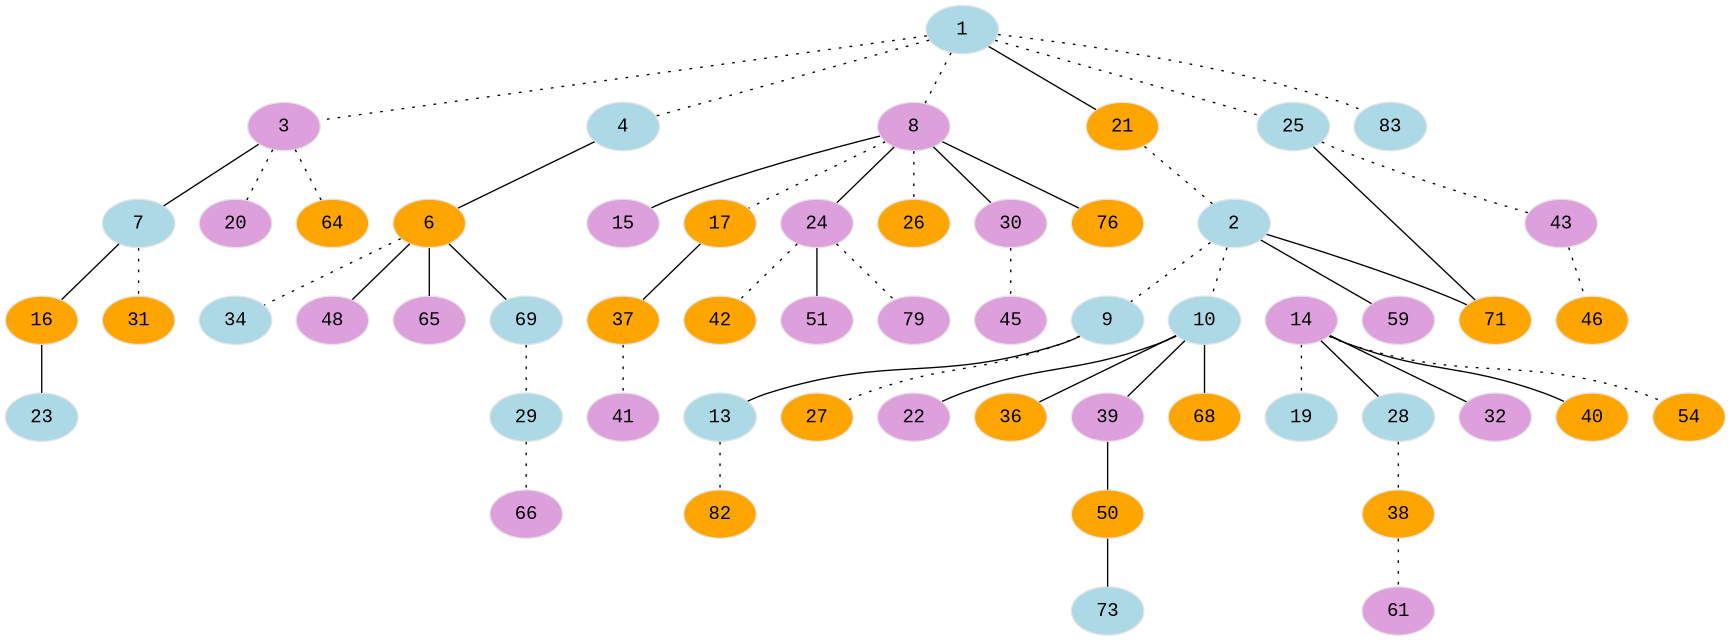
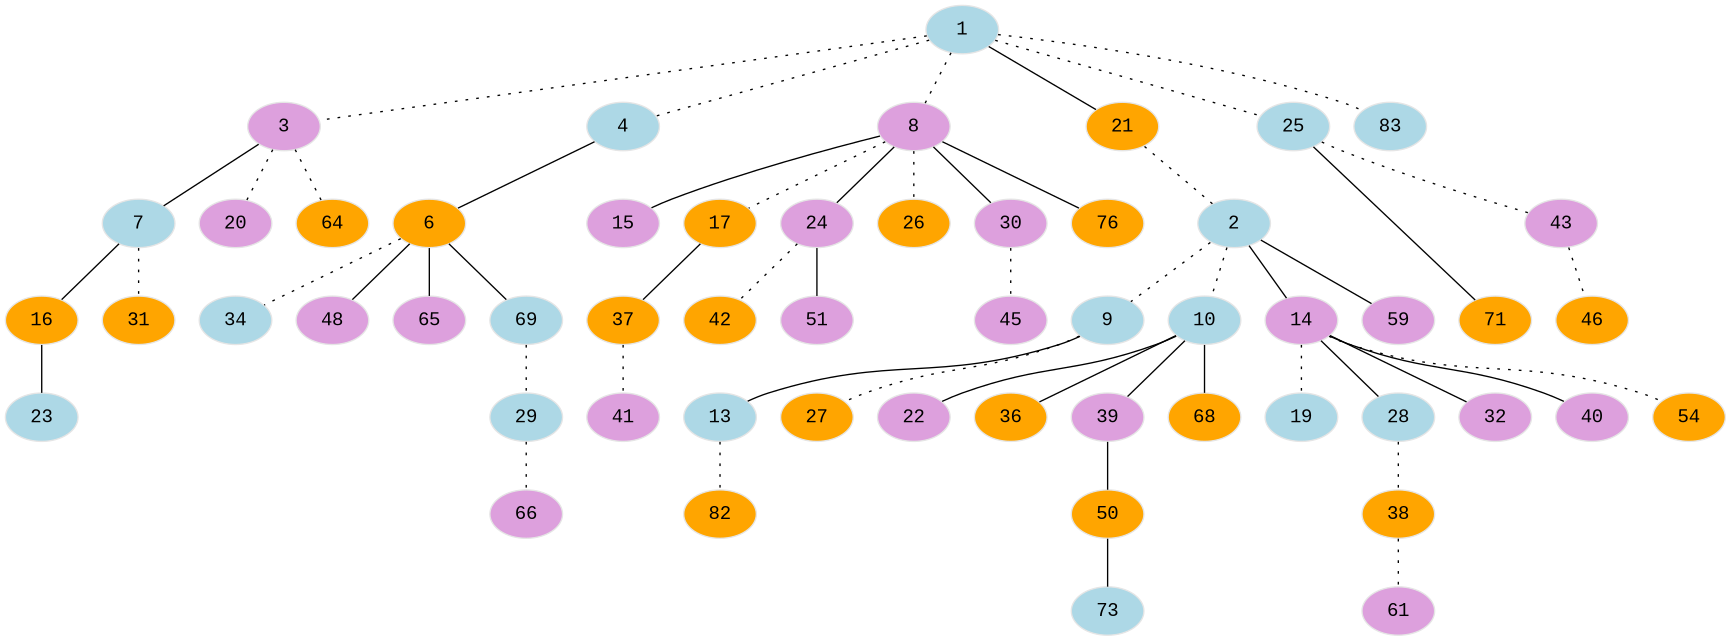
edge "2" -- "71": now "2" -- "14"
node "79": removed
node "40": fillcolor orange -> plum
